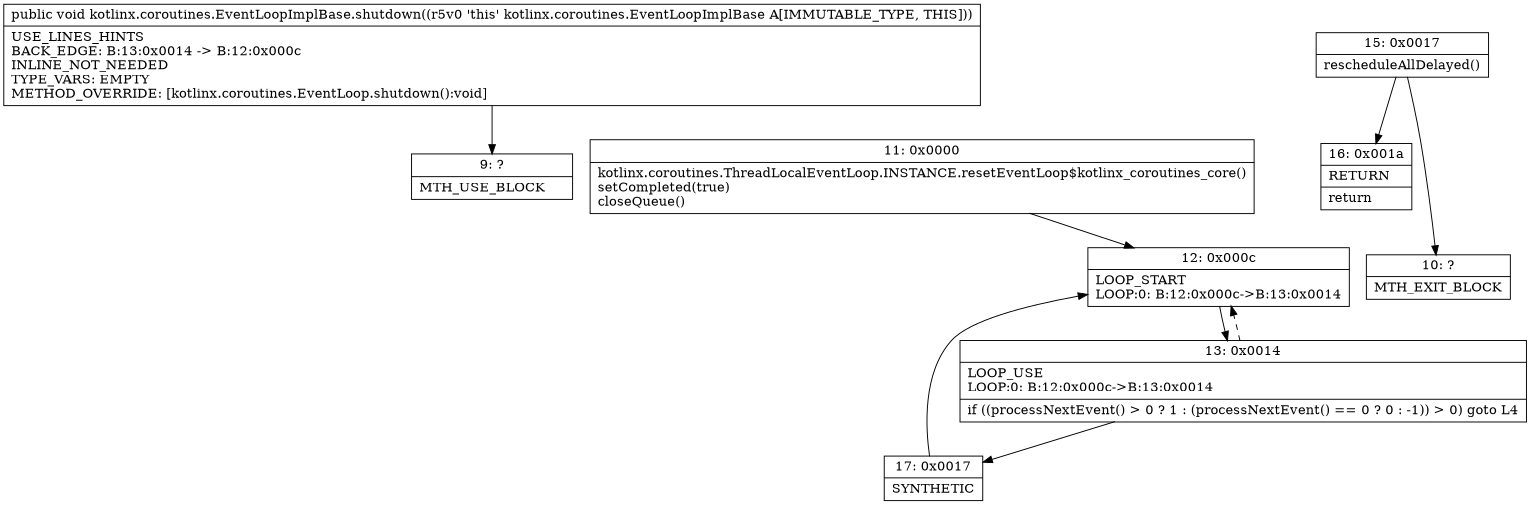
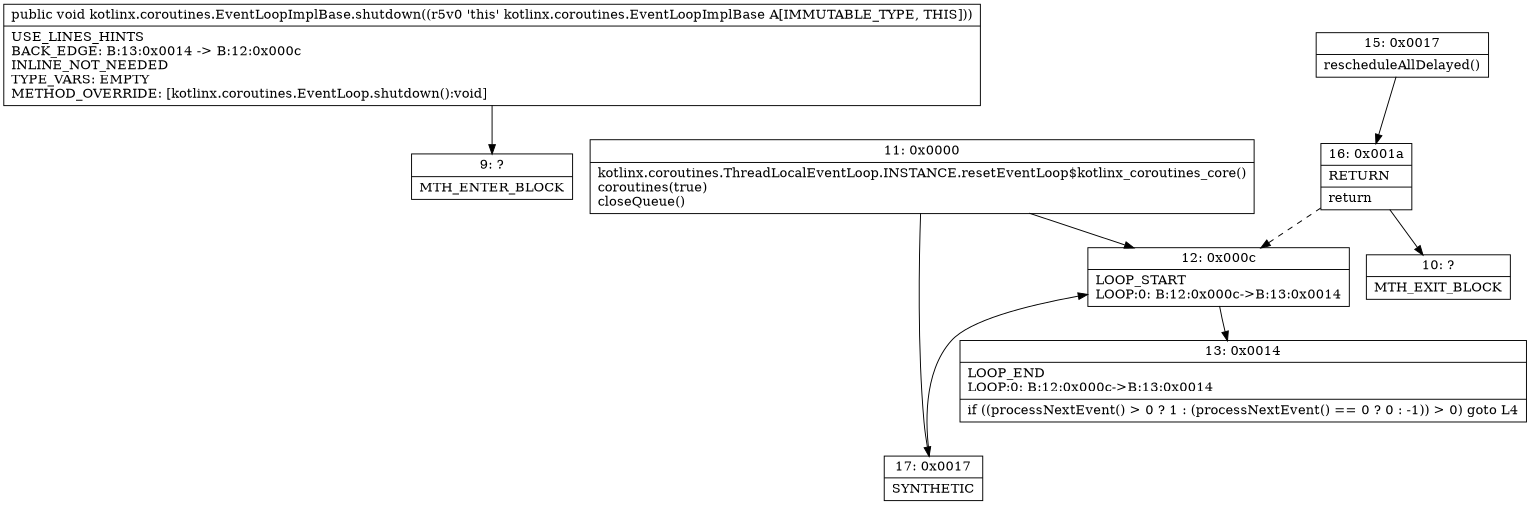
edge "15: 0x0017" -> "10: ?": now "16: 0x001a" -> "10: ?"
node "9: ?": text "MTH_USE_BLOCK" -> "MTH_ENTER_BLOCK"
node "11: 0x0000": text "setCompleted(true)" -> "coroutines(true)"
edge "13: 0x0014" -> "12: 0x000c": now "16: 0x001a" -> "12: 0x000c"
node "13: 0x0014": text "LOOP_USE" -> "LOOP_END"
edge "13: 0x0014" -> "17: 0x0017": now "11: 0x0000" -> "17: 0x0017"
